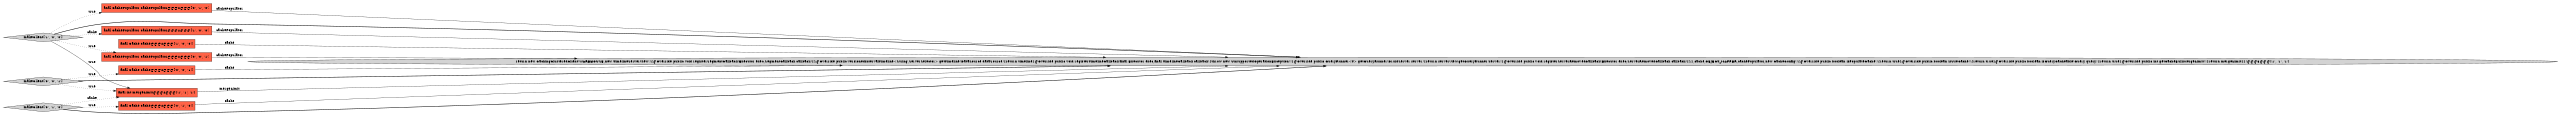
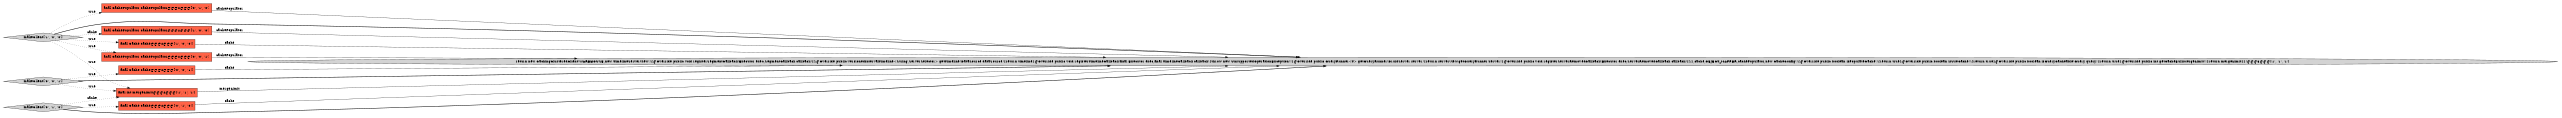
edge "makeClient['1', '0', '0']" -> "final Cache cache@@@2@@@['1', '0', '0']": added, label "true"
edge "makeClient['1', '0', '0']" -> "final int mergeLimit@@@2@@@['1', '1', '1']": style solid -> dotted
